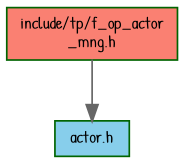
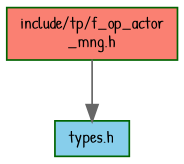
node "actor.h": label "actor.h" -> "types.h"
